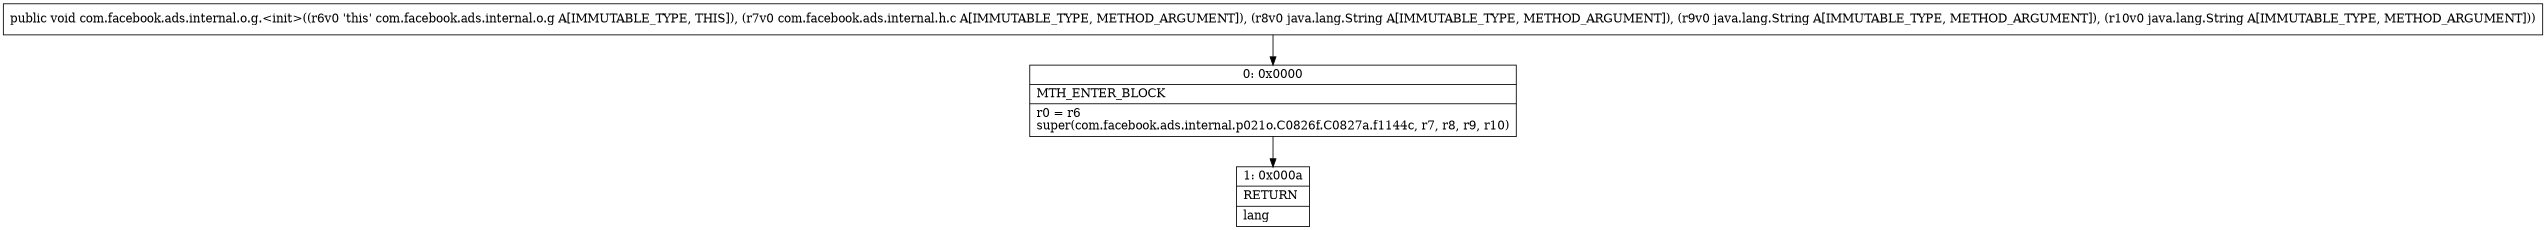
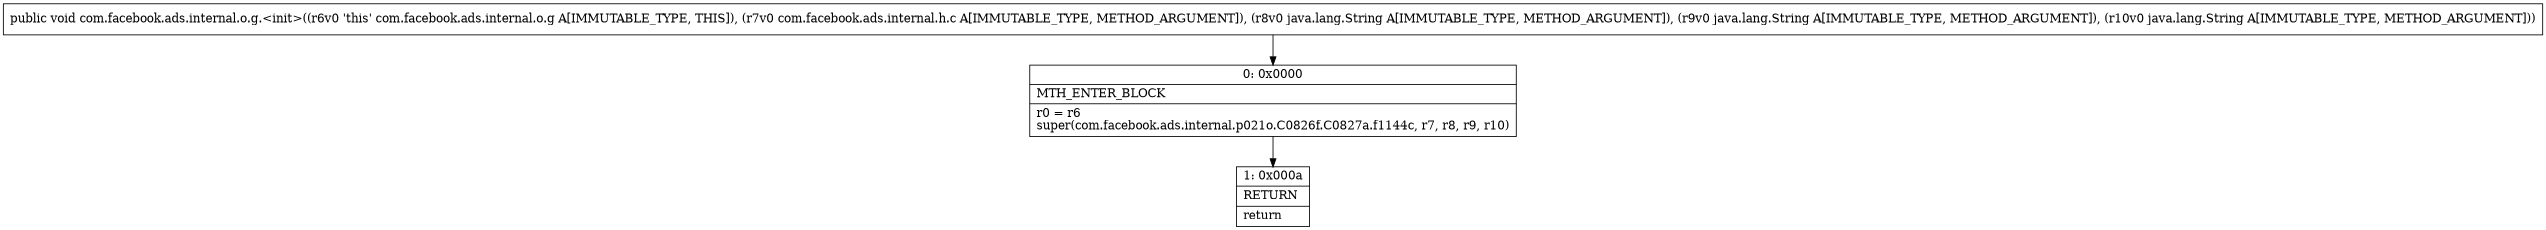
node "1: 0x000a": text "lang" -> "return"
